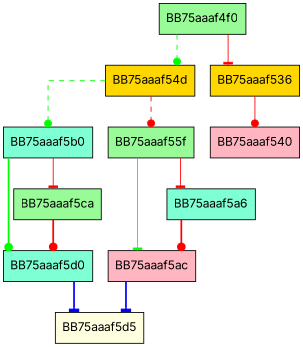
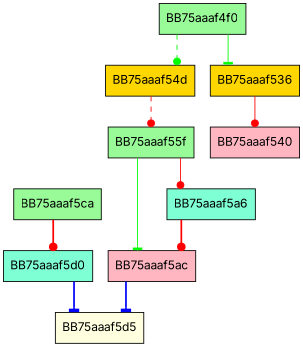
edge "BB75aaaf4f0" -> "BB75aaaf536": color red -> green
node "BB75aaaf5b0": removed
edge "BB75aaaf55f" -> "BB75aaaf5a6": arrowhead tee -> dot
